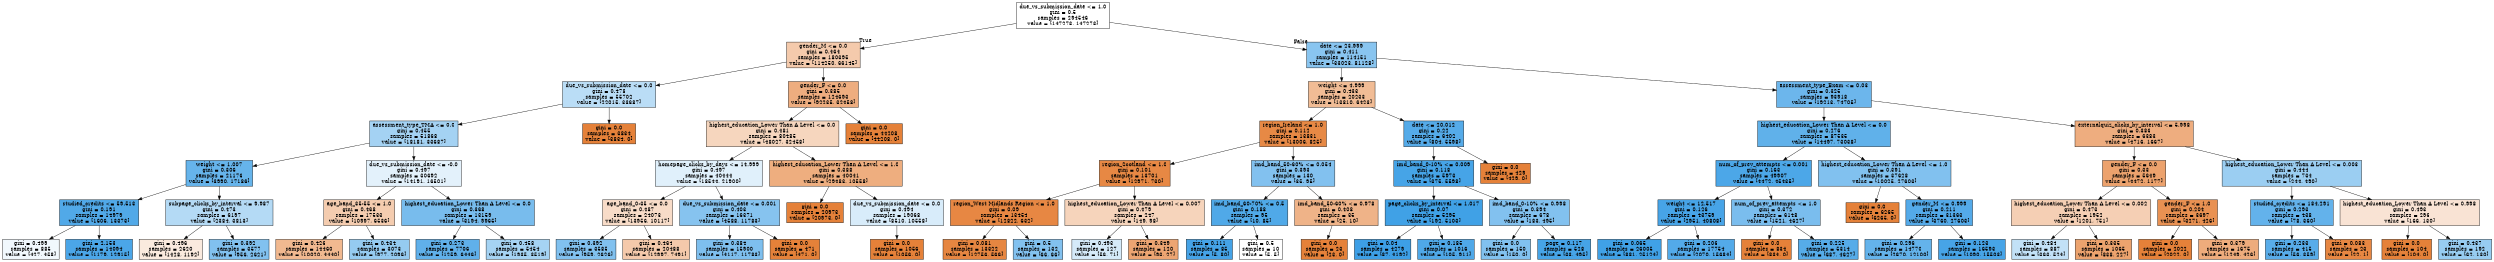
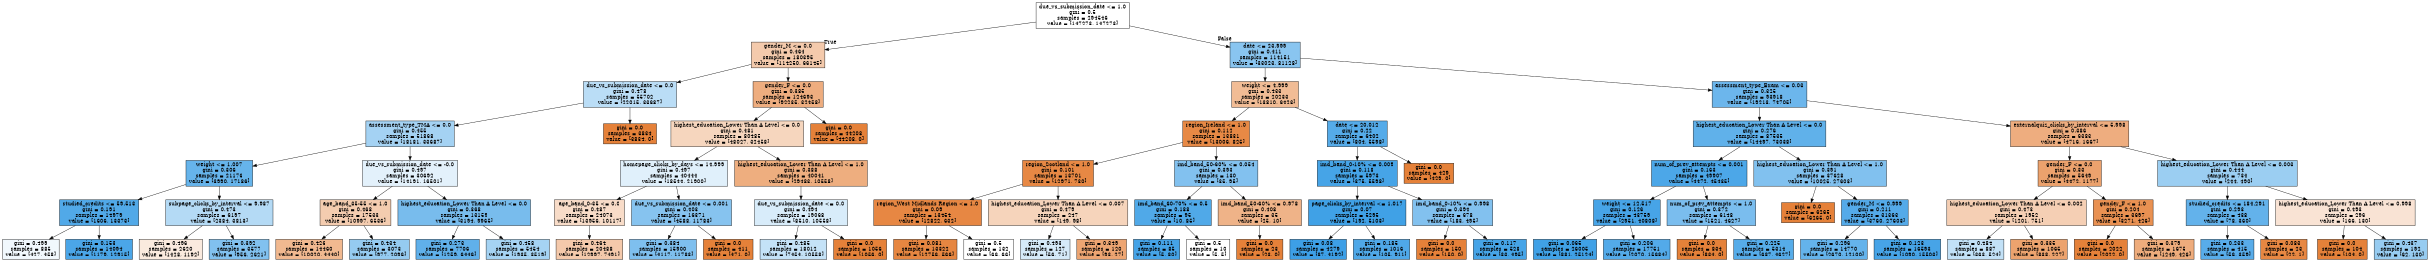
node "gini = 0.0 samples = 20973 value = [20973, 0]": removed
node "gini = 2.153 samples = 14094 value = [1179, 12915]": label "gini = 2.153 samples = 14094 value = [1179, 12915]" -> "gini = 0.153 samples = 14094 value = [1179, 12915]"
node "gini = 0.392 samples = 3585 value = [959, 2626]": removed
node "gini = 0.485 samples = 18012 value = [7454, 10558]": added
node "gini = 0.0 samples = 471 value = [471, 0]": label "gini = 0.0 samples = 471 value = [471, 0]" -> "gini = 0.0 samples = 411 value = [471, 0]"
node "gini = 0.5 samples = 132 value = [66, 66]": fillcolor #399de5a1 -> #e5813900
node "gini = 0.04 samples = 4279 value = [87, 4192]": label "gini = 0.04 samples = 4279 value = [87, 4192]" -> "gini = 0.08 samples = 4279 value = [87, 4192]"
node "gini = 0.0 samples = 150 value = [150, 0]": fillcolor #399de5a2 -> #e58139ff
node "page = 0.117 samples = 528 value = [33, 495]": label "page = 0.117 samples = 528 value = [33, 495]" -> "gini = 0.117 samples = 528 value = [33, 495]"
node "gini = 0.206 samples = 17754 value = [2070, 15684]": label "gini = 0.206 samples = 17754 value = [2070, 15684]" -> "gini = 0.206 samples = 17751 value = [2070, 15684]"
